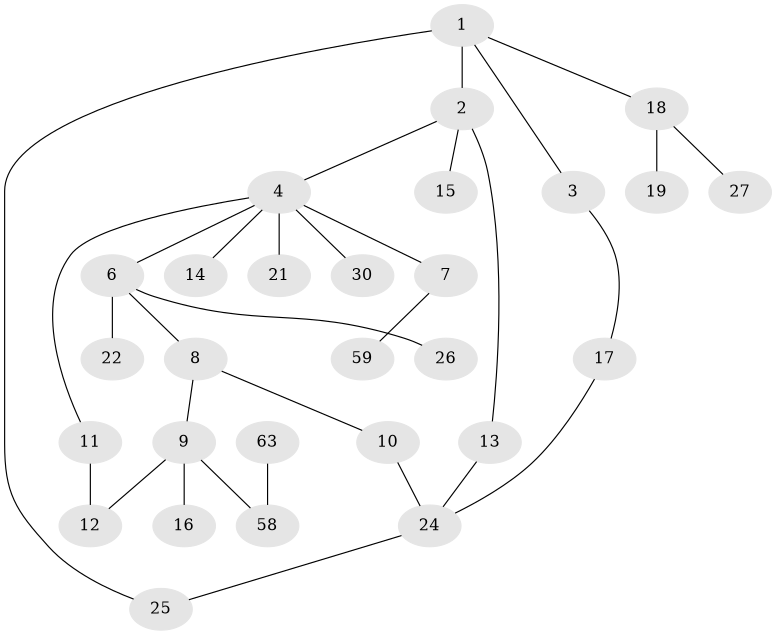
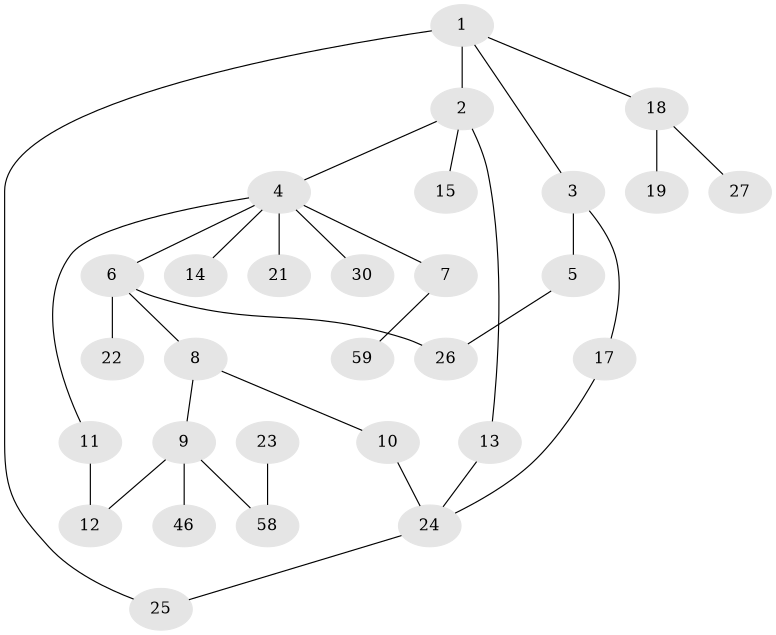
node "5": added
node "63": label "63" -> "23"
node "16": label "16" -> "46"
